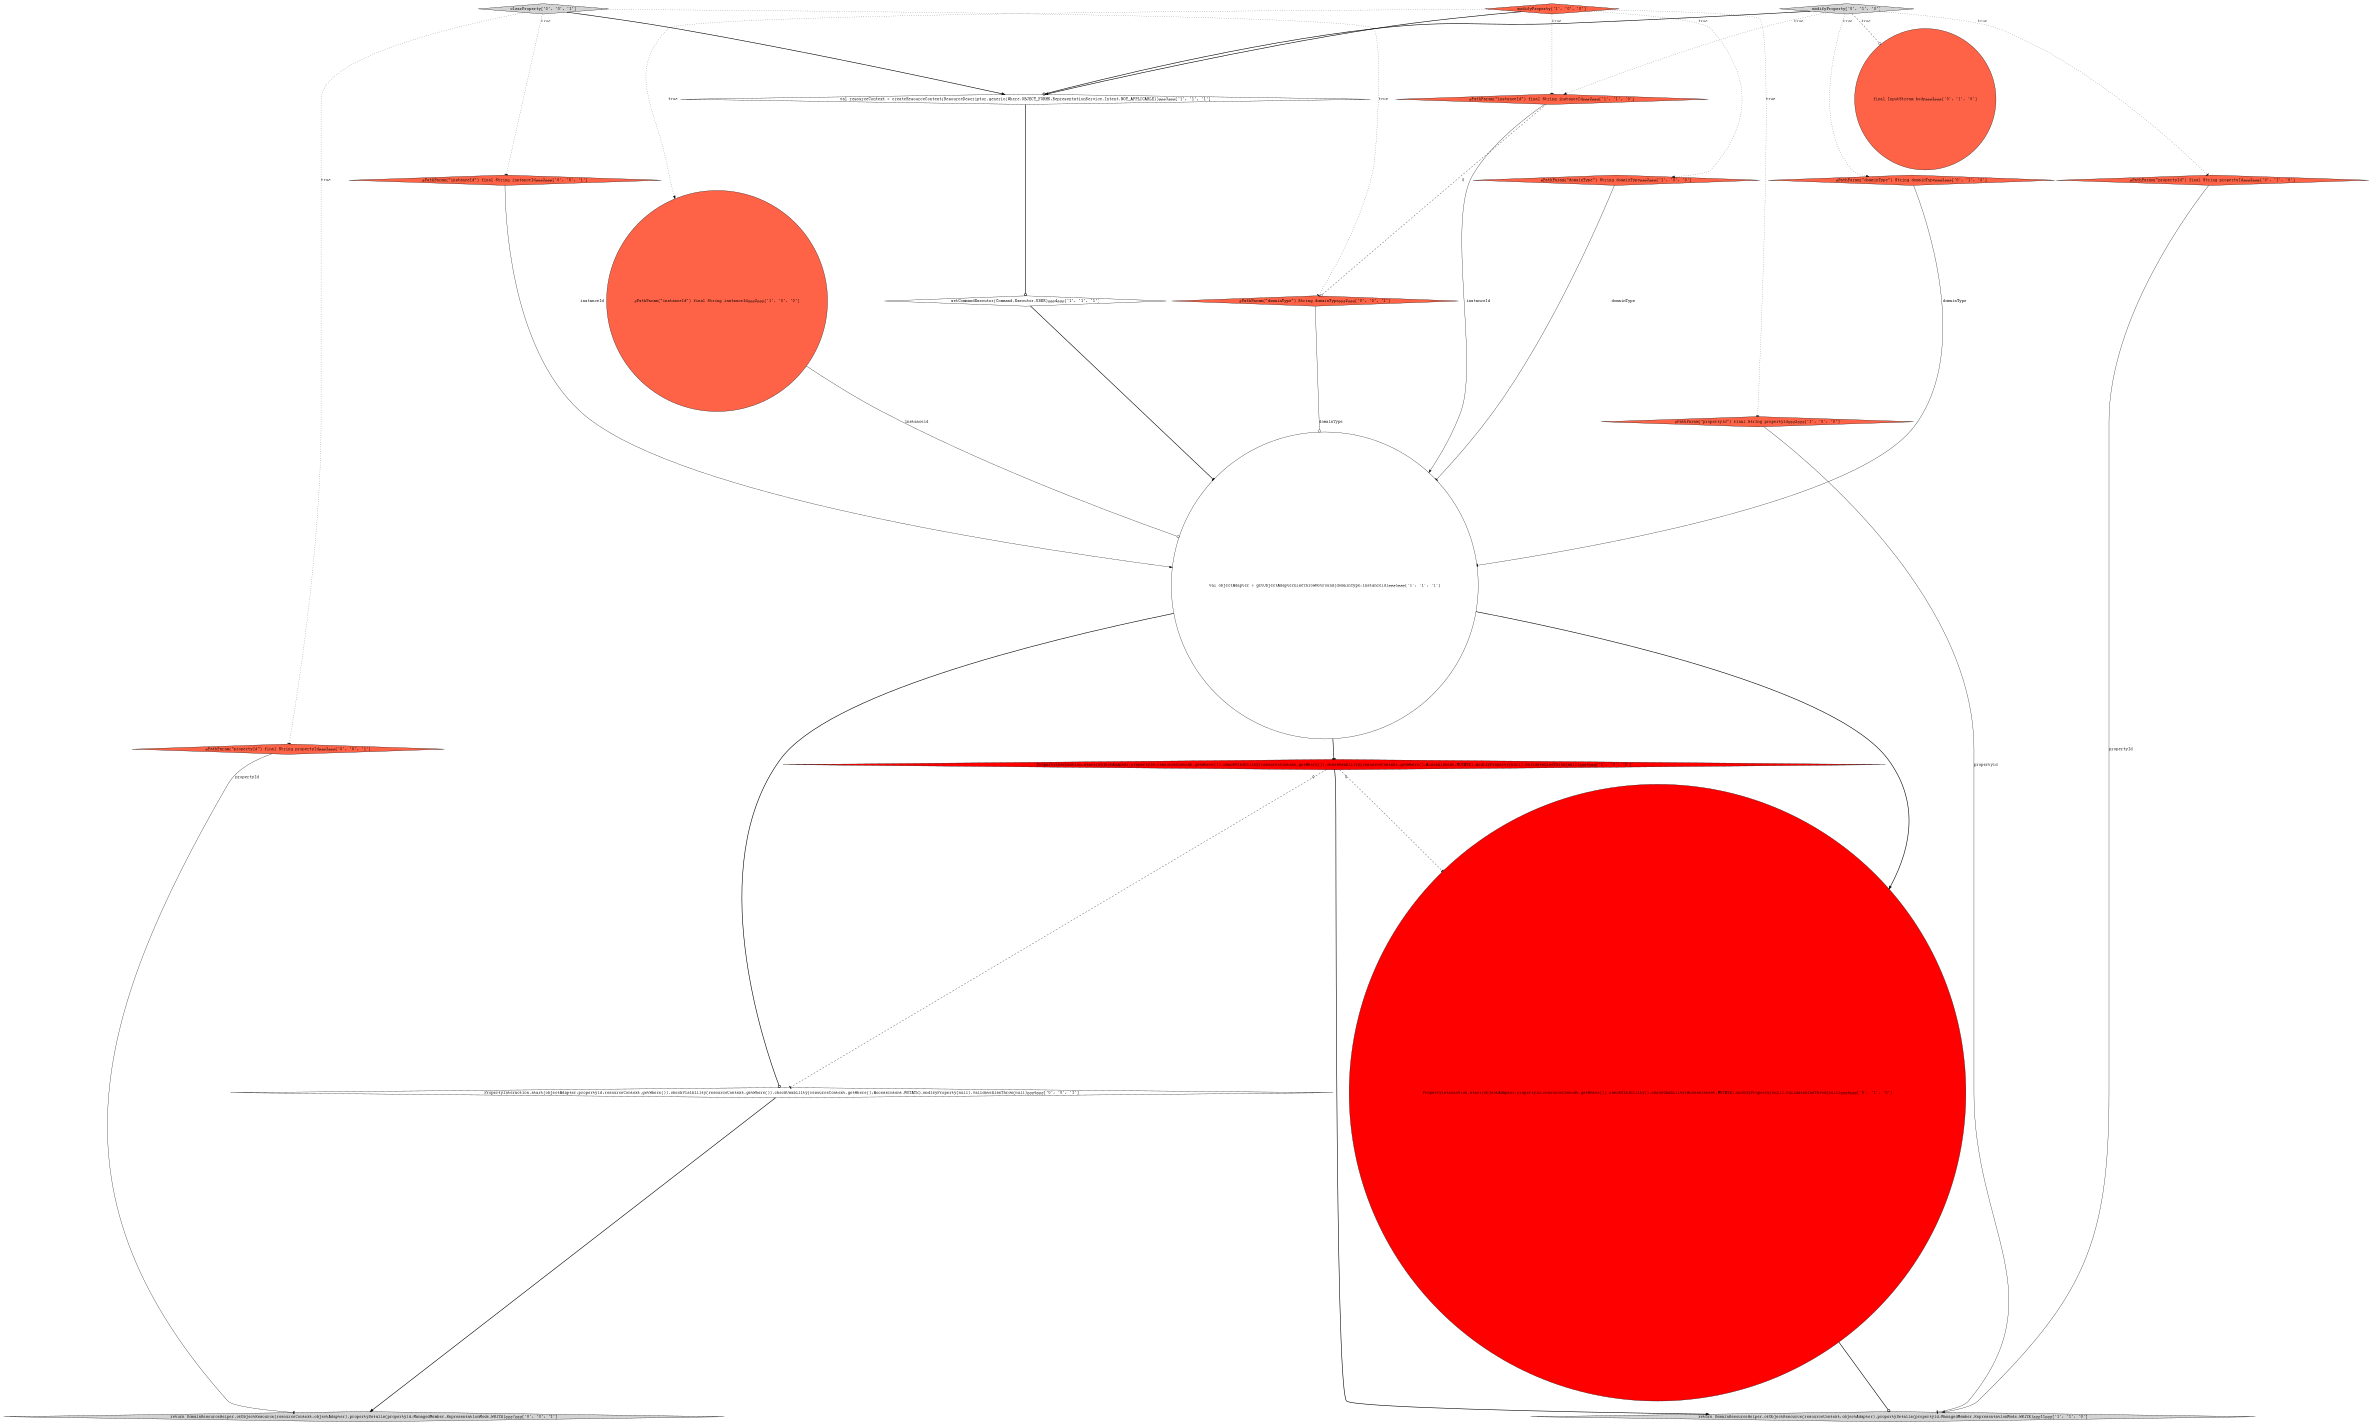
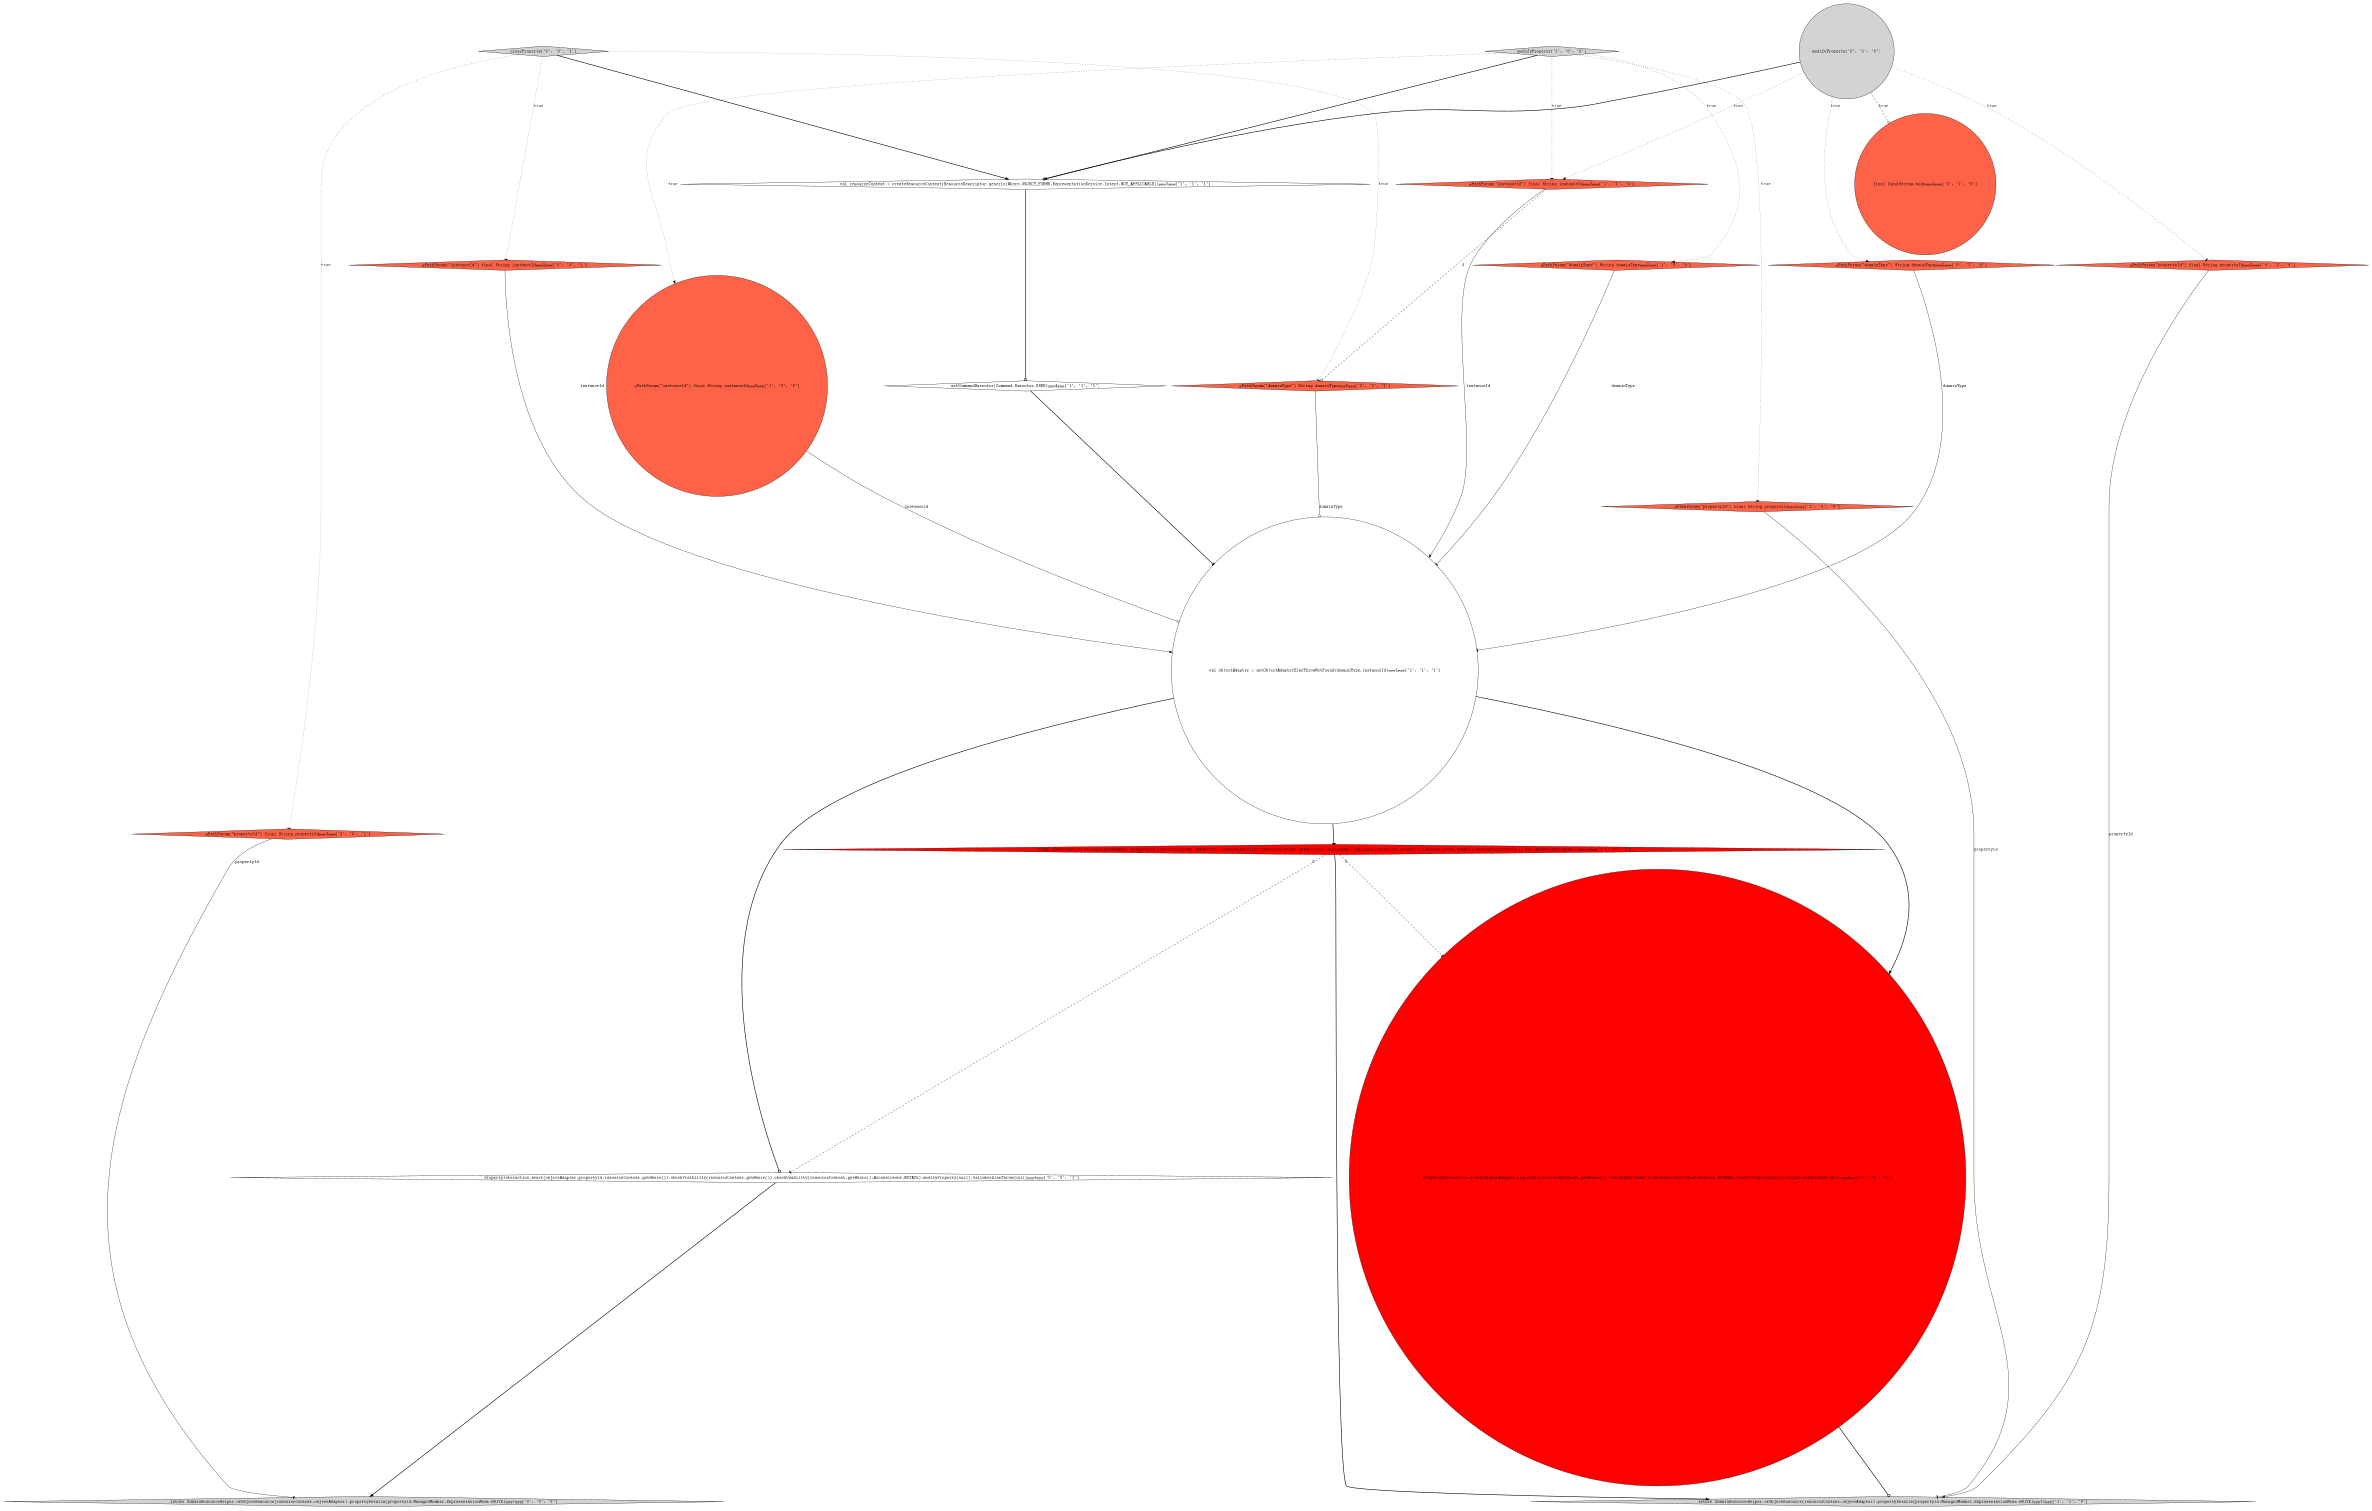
node "modifyProperty['1', '0', '0']": fillcolor tomato -> lightgray
node "modifyProperty['0', '1', '0']": shape diamond -> circle
